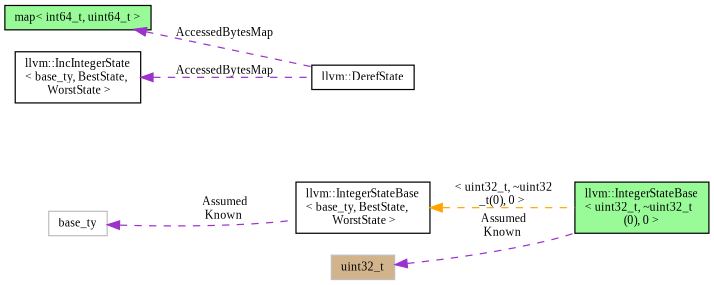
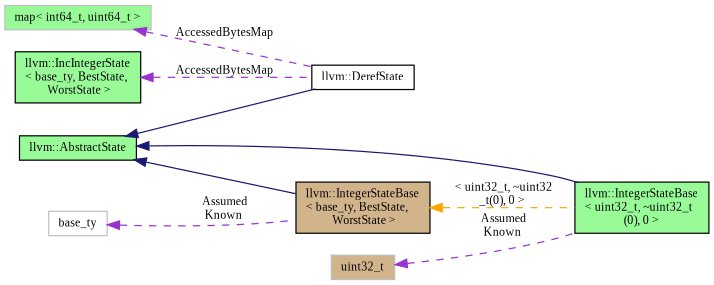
node "map< int64_t, uint64_t >": color black -> grey75
node "llvm::IncIntegerState < base_ty, BestState, WorstState >": fillcolor white -> palegreen
node "llvm::AbstractState": added
node "llvm::IntegerStateBase < base_ty, BestState, WorstState >": fillcolor white -> tan
